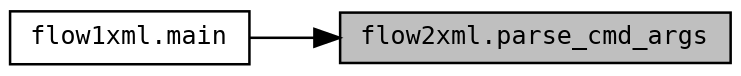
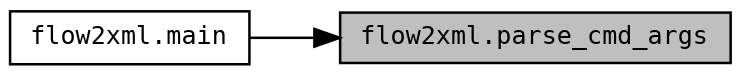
node "flow1xml.main": label "flow1xml.main" -> "flow2xml.main"
